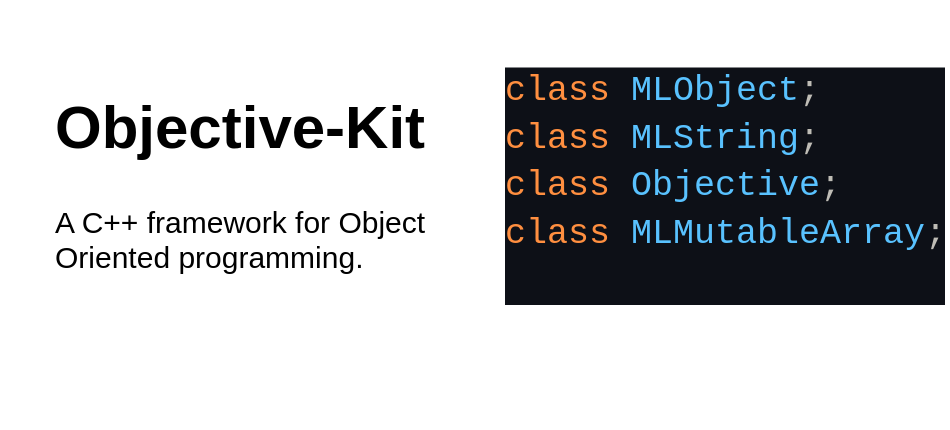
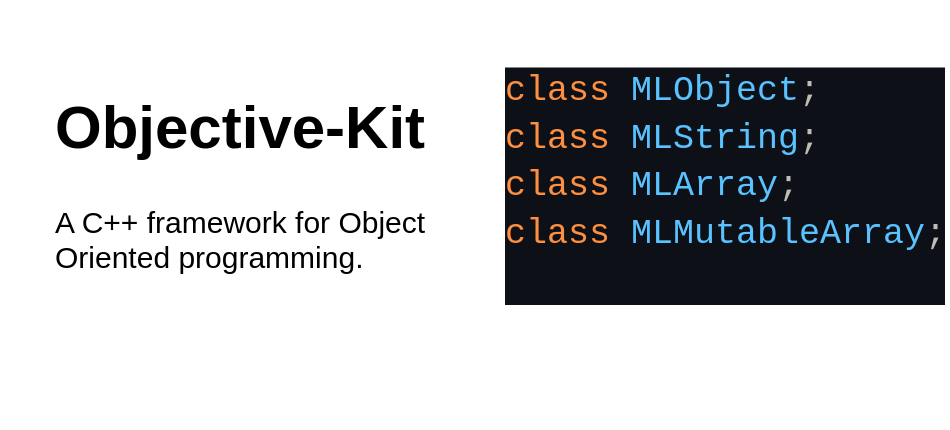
node "class MLObject; class MLString; class Objective; class MLMutableArray;": label "class MLObject; class MLString; class Objective; class MLMutableArray;" -> "class MLObject; class MLString; class MLArray; class MLMutableArray;"
